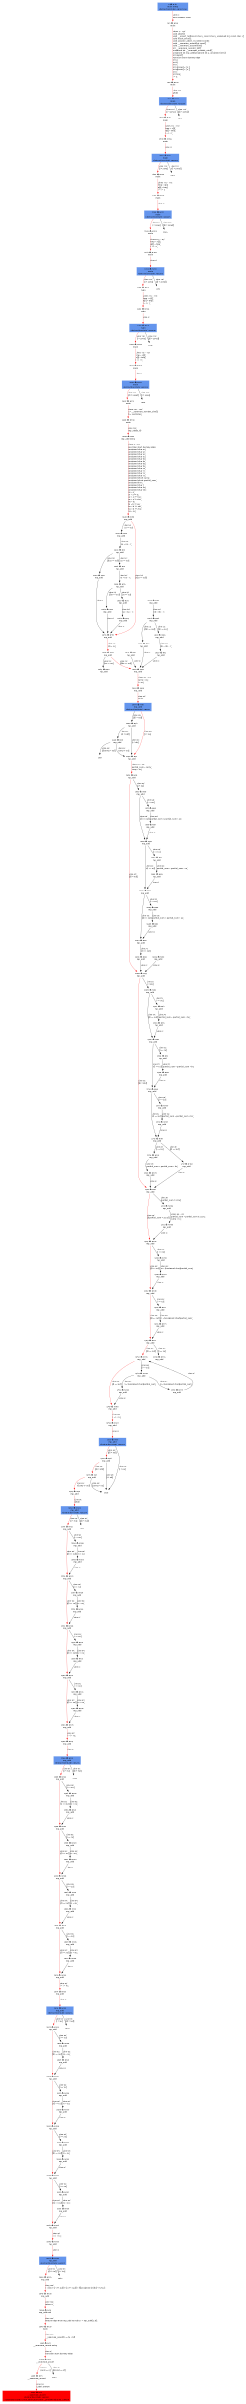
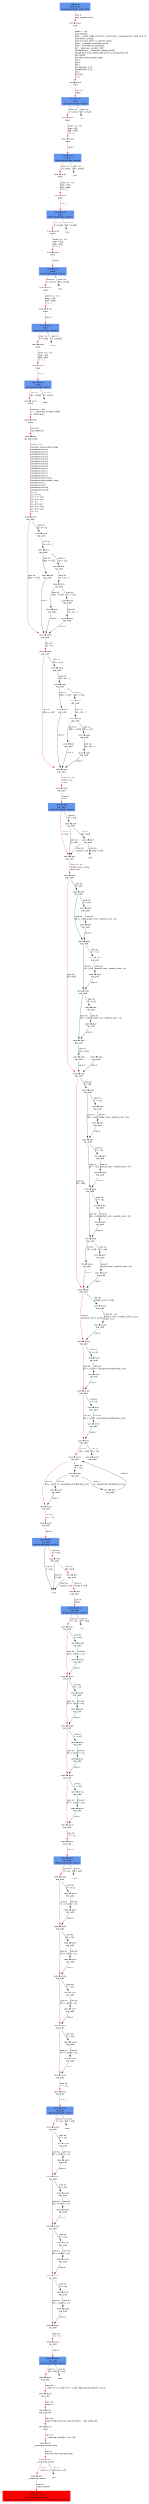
node "5649 @ N61 mp_add": added
